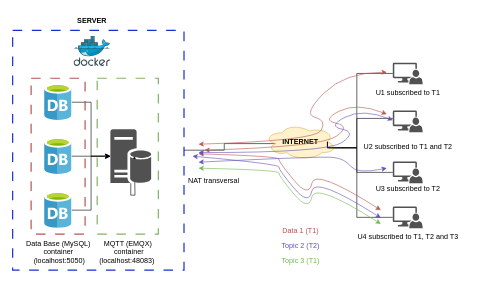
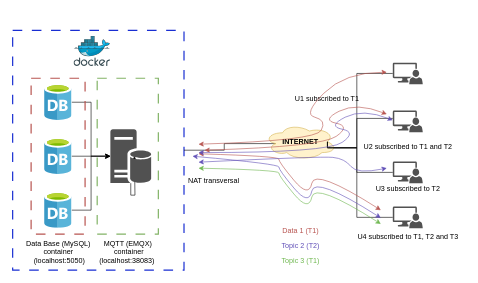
node "SERVER": removed
node "U1 subscribed to T1": moved (408, 93) -> (327, 99)
node "MQTT (EMQX) container (localhost:48083)": label "MQTT (EMQX) container (localhost:48083)" -> "MQTT (EMQX) container (localhost:38083)"
